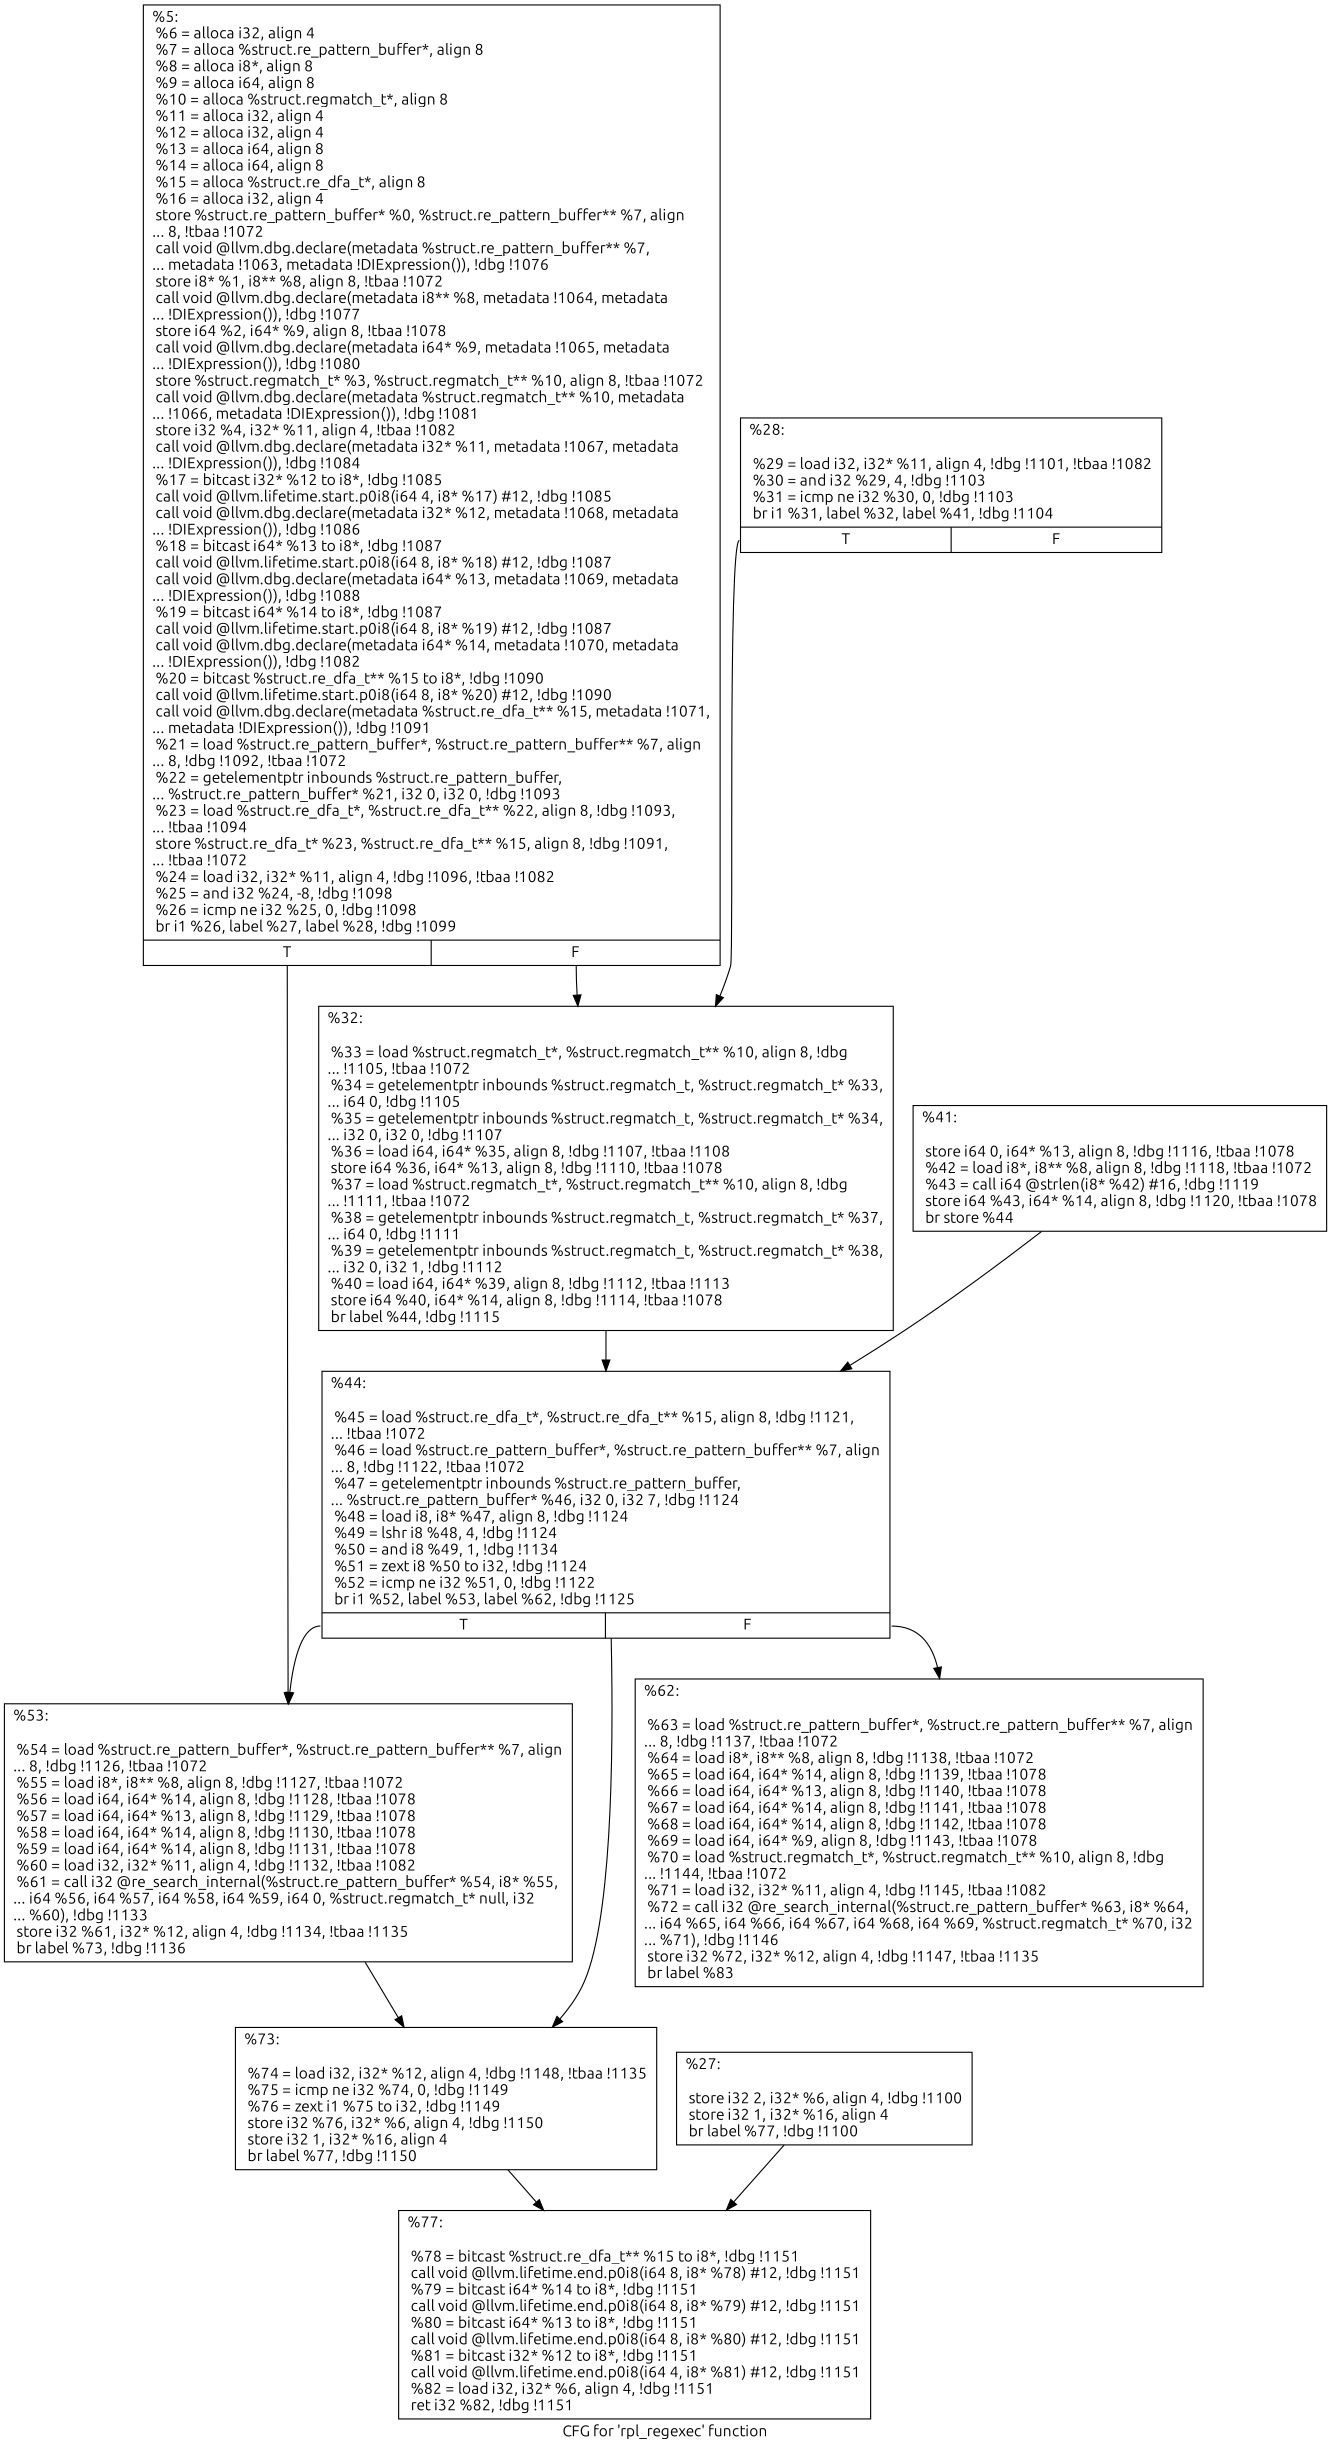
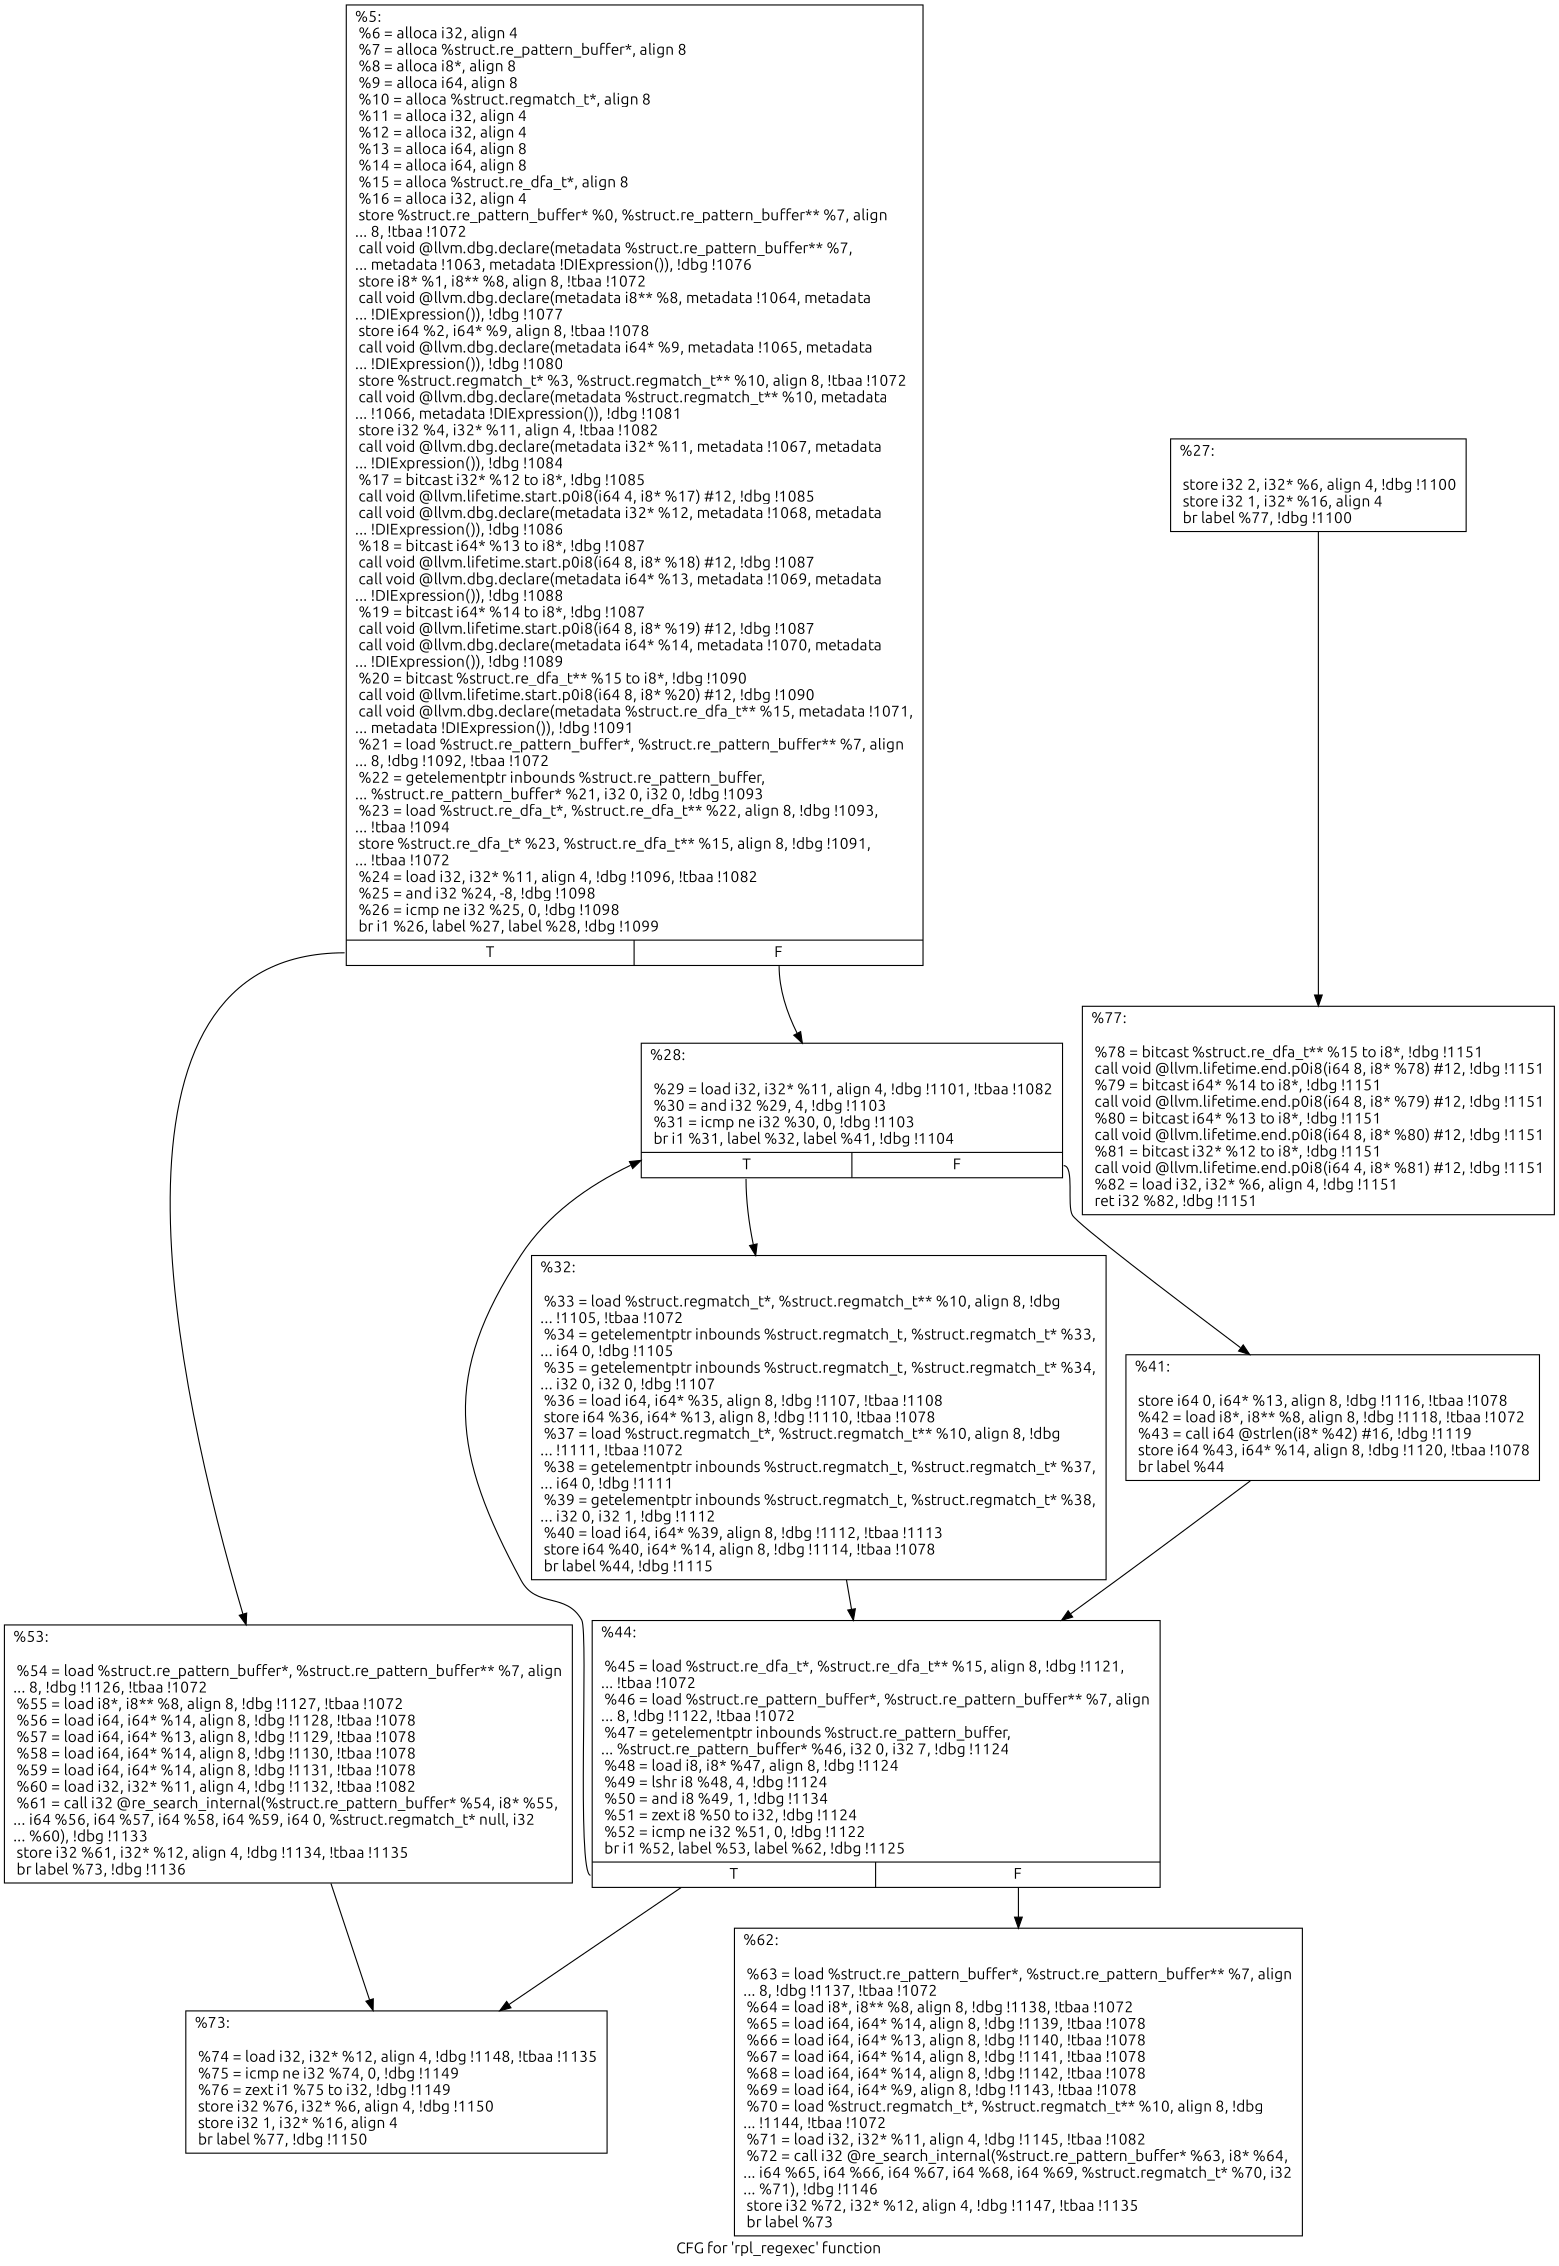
node "%5:": text "... !DIExpression()), !dbg !1082" -> "... !DIExpression()), !dbg !1089"
edge "%5:" -> "%32:": now "%5:" -> "%28:"
node "%41:": text "br store %44" -> "br label %44"
edge "%28:" -> "%41:": added
edge "%44:" -> "%53:": now "%44:" -> "%28:"
node "%62:": text "br label %83" -> "br label %73"
edge "%73:" -> "%77:": removed
